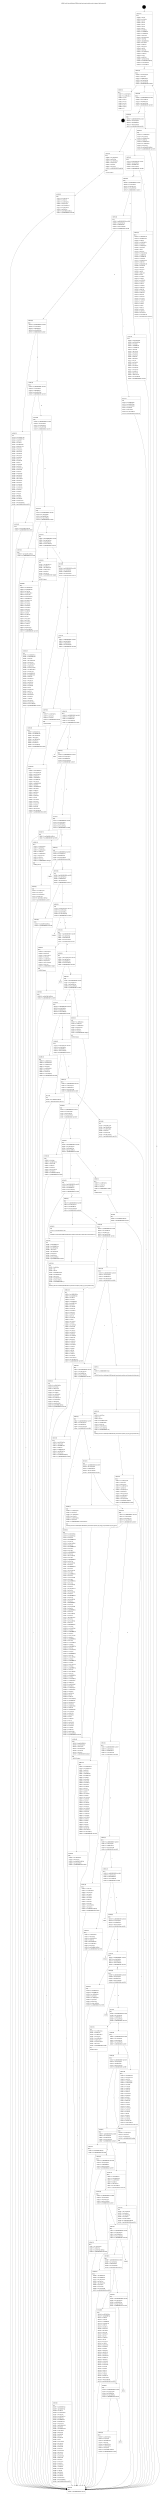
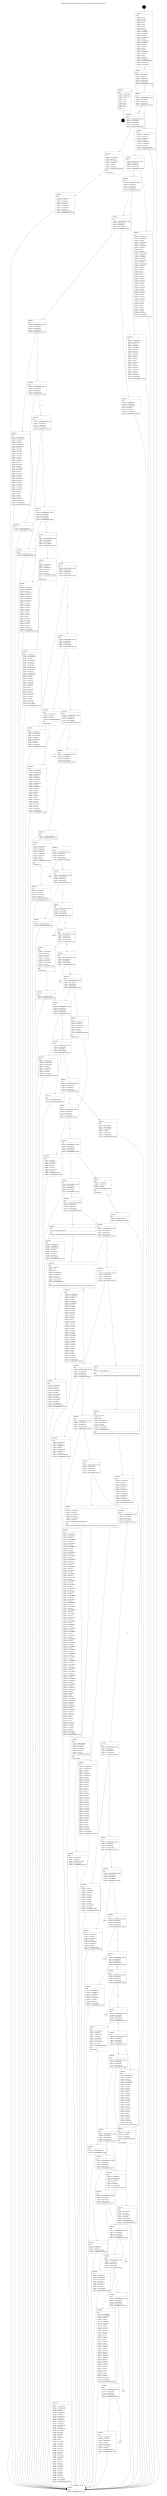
node "0x401acc [28]": removed
